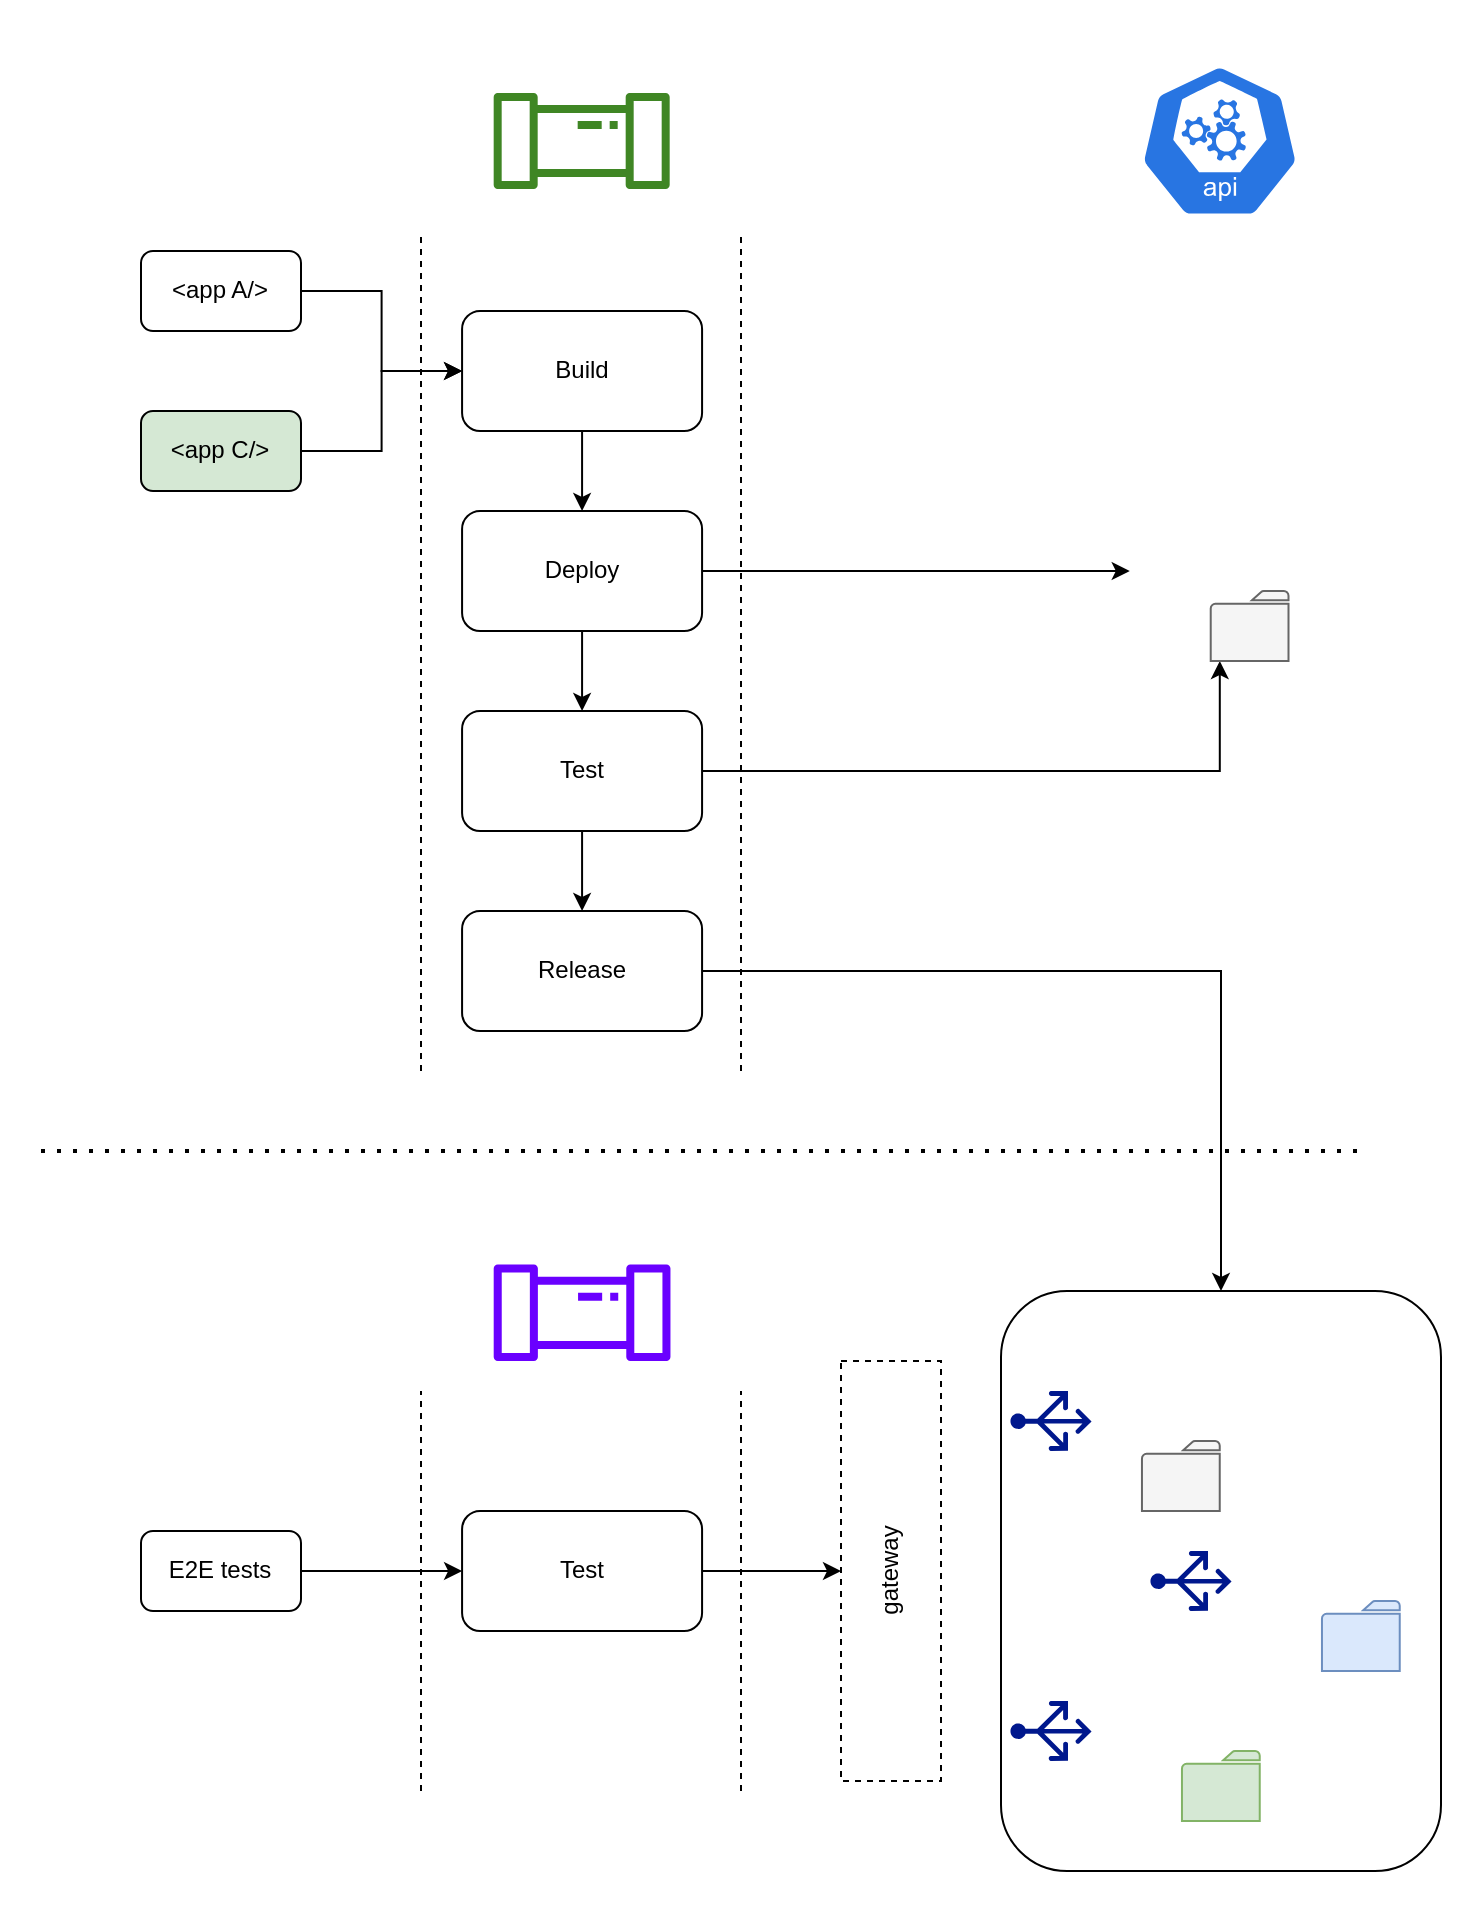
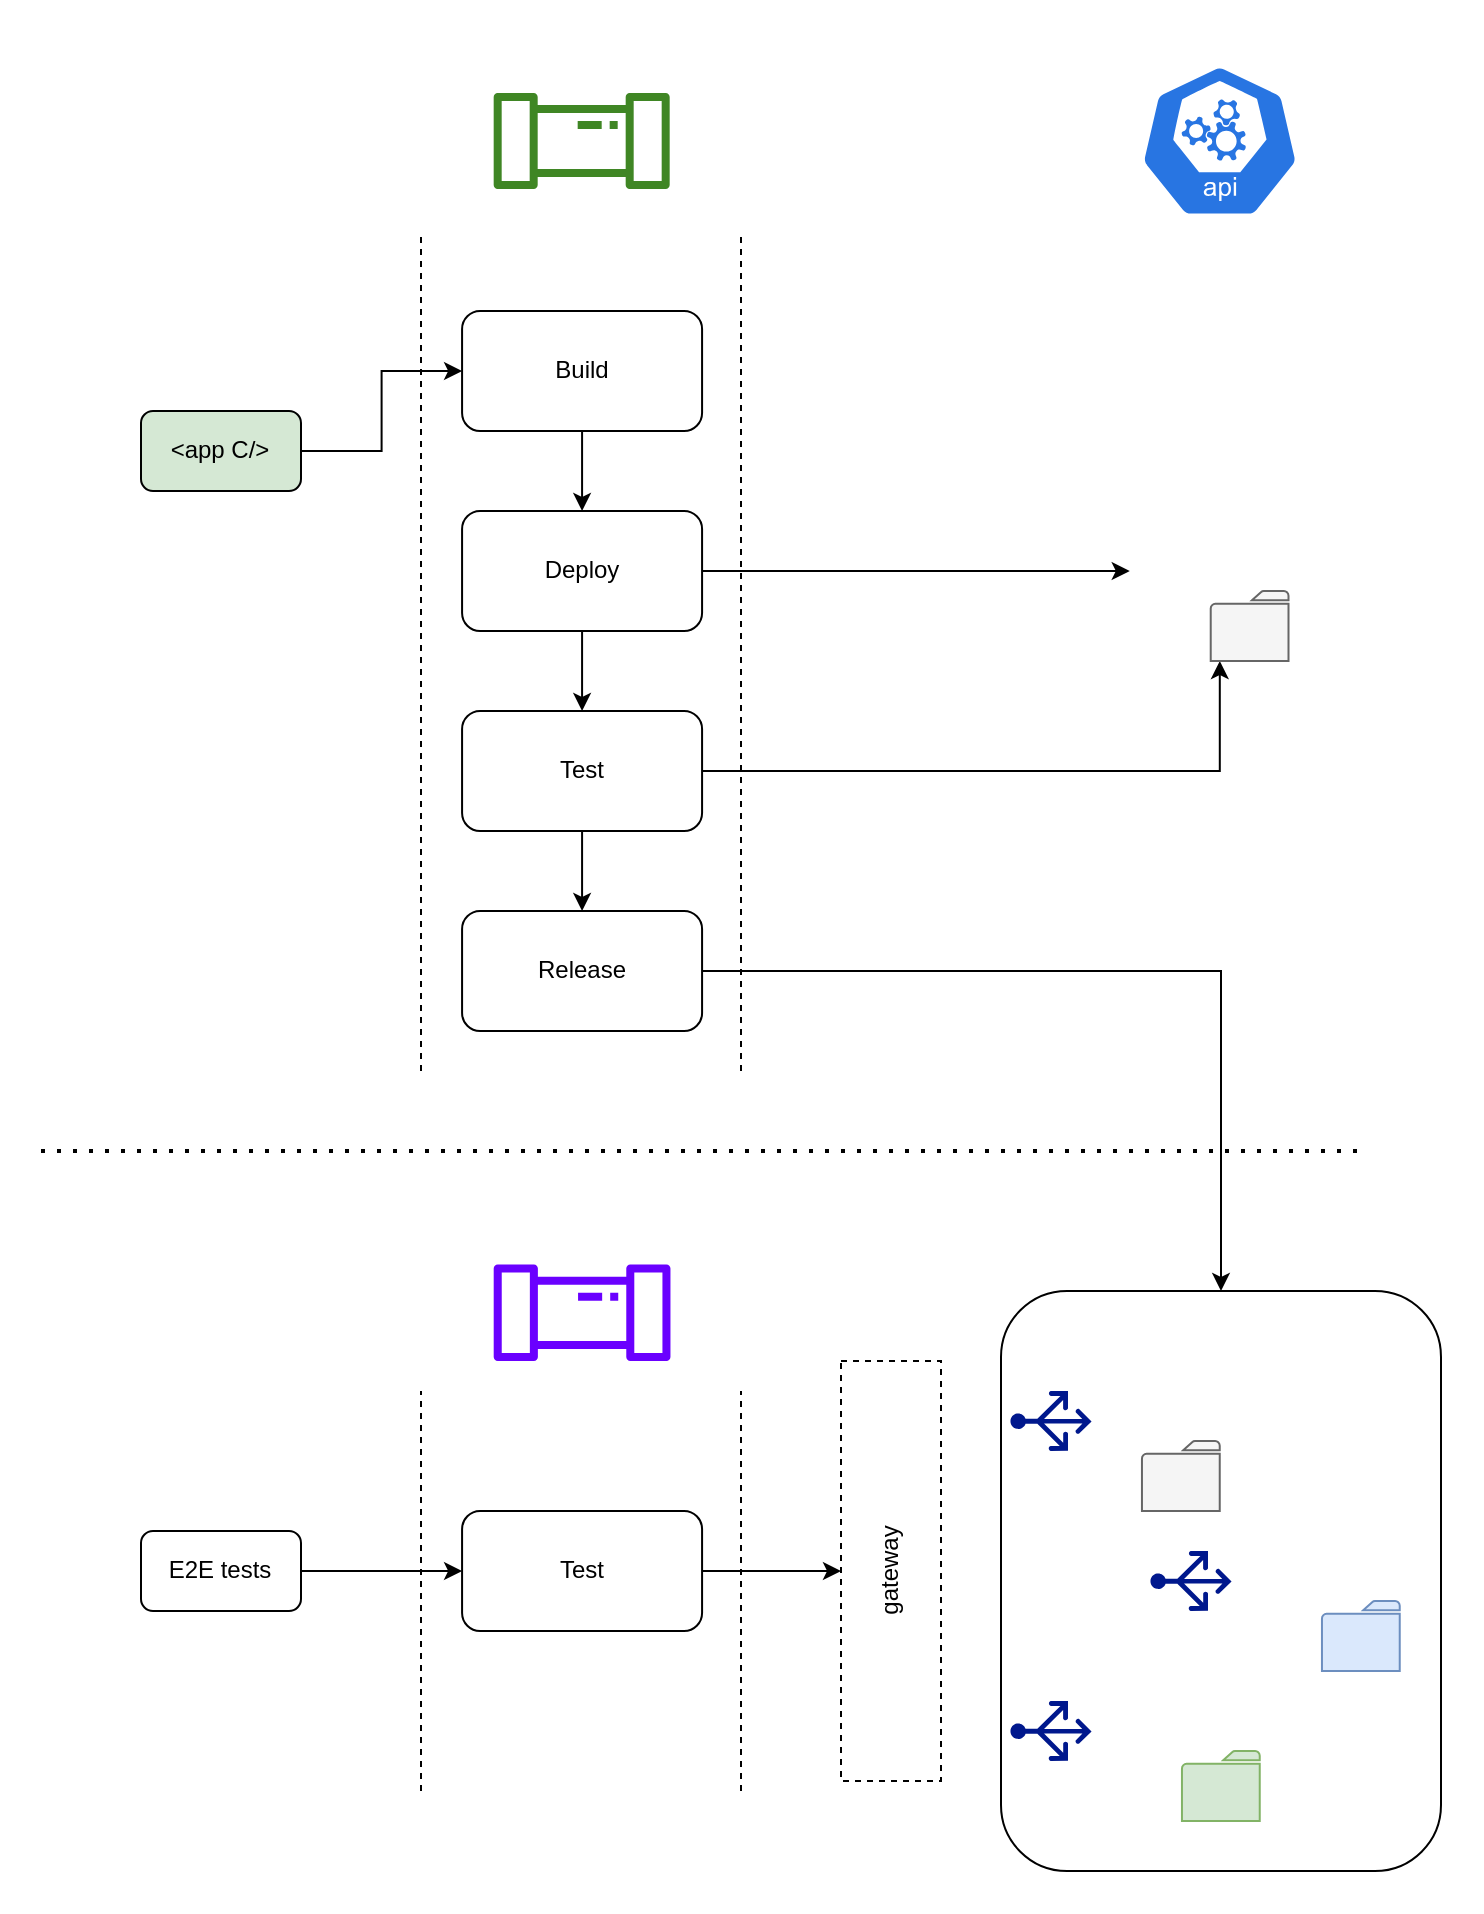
node "<app A/>": removed
edge "<app A/>" -> "Build": removed
